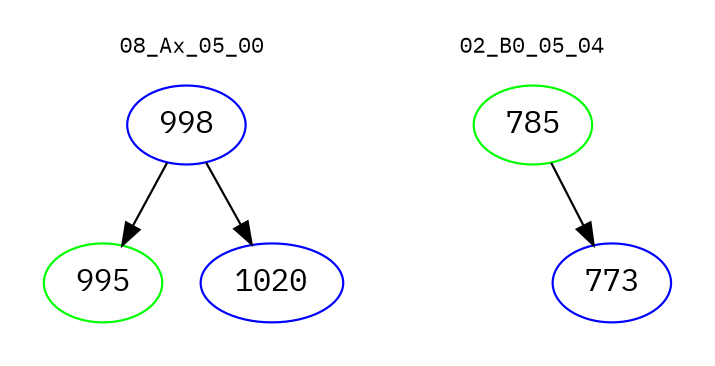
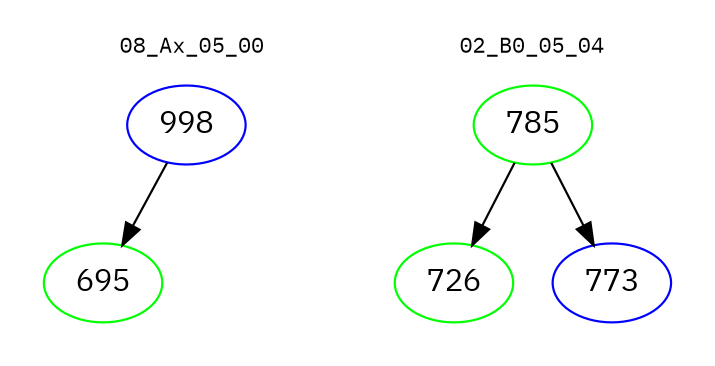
node "995": label "995" -> "695"
node "1020": removed
node "726": added
